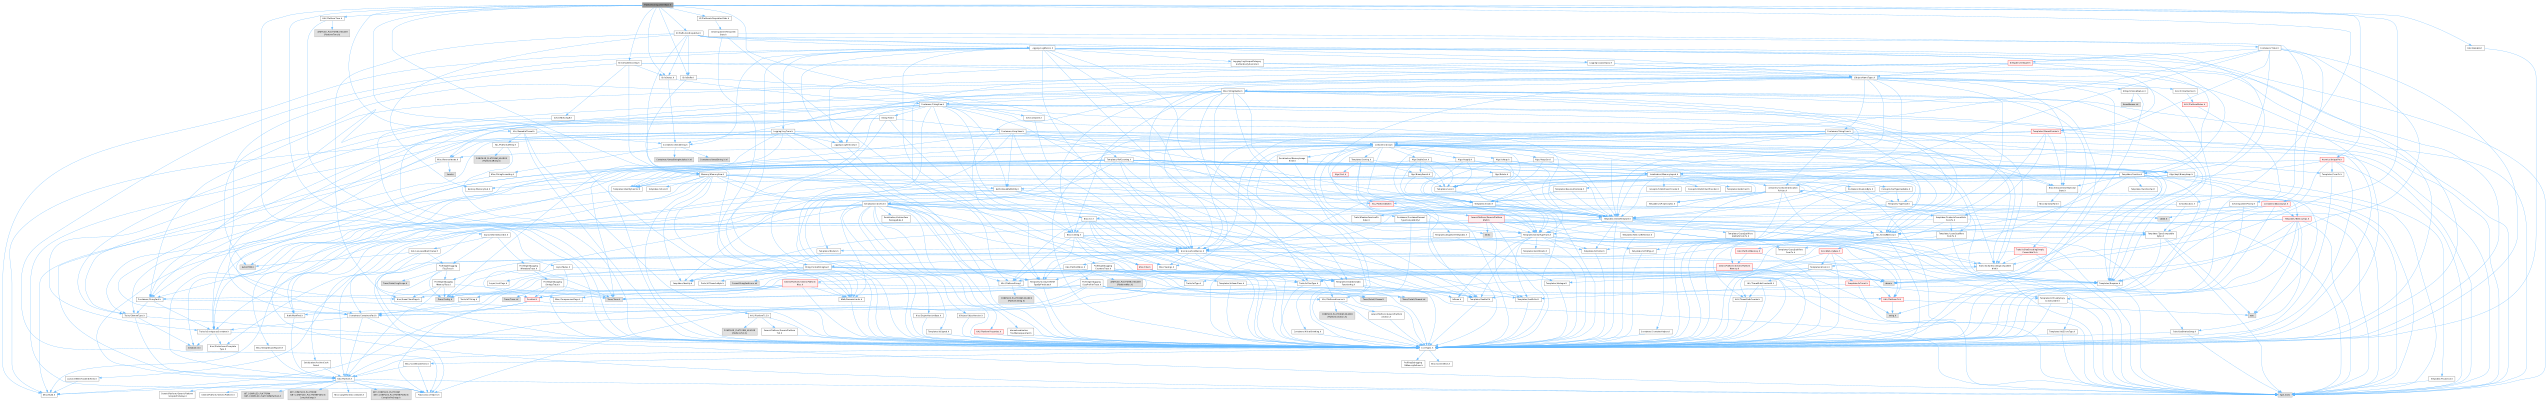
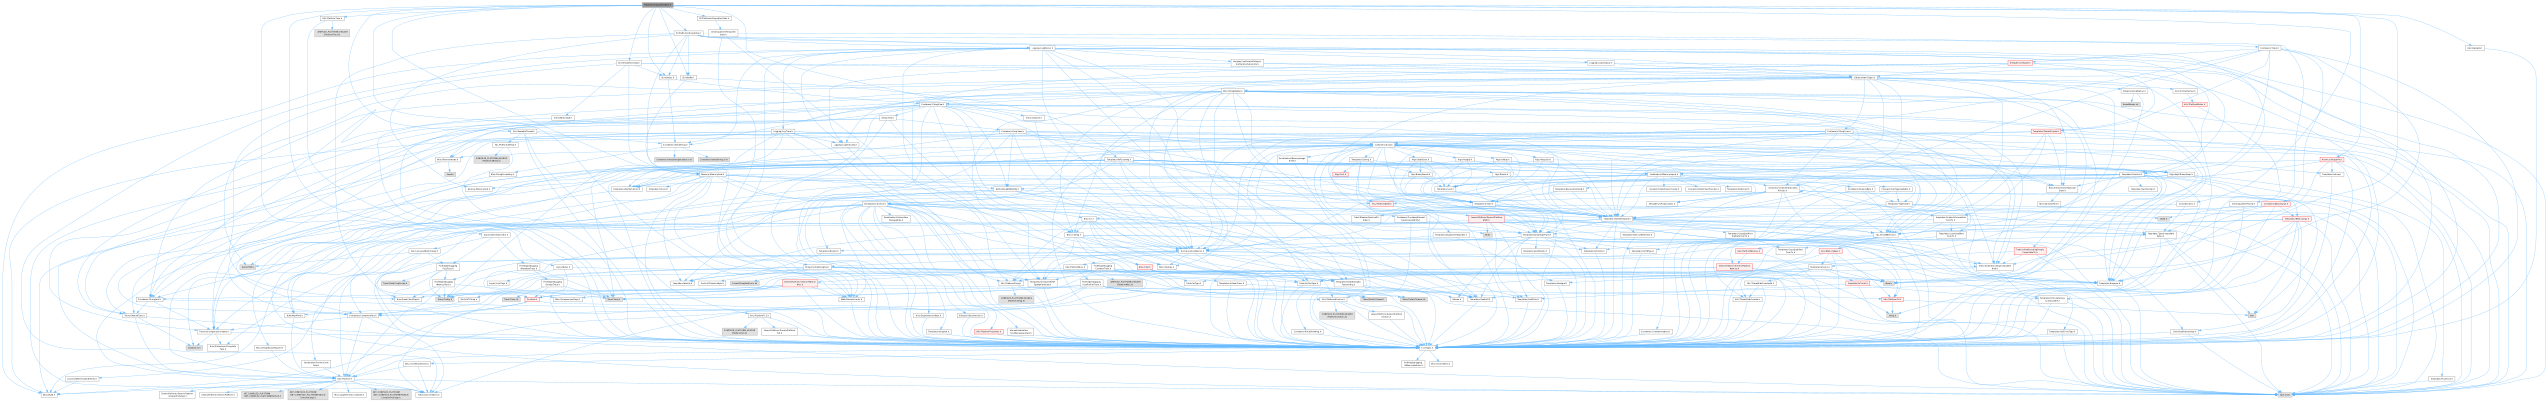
edge "Serialization/MemoryImage Writer.h" -> "Templates/IdentityFunctor.h": now "Containers/Array.h" -> "Templates/IdentityFunctor.h"
node "Templates/FromTo.h": label "Templates/FromTo.h" -> "Templates/IsArray.h"
edge "Containers/Array.h" -> "Templates/Invoke.h": added
edge "Templates/UnrealTemplate.h" -> "type_traits": added
